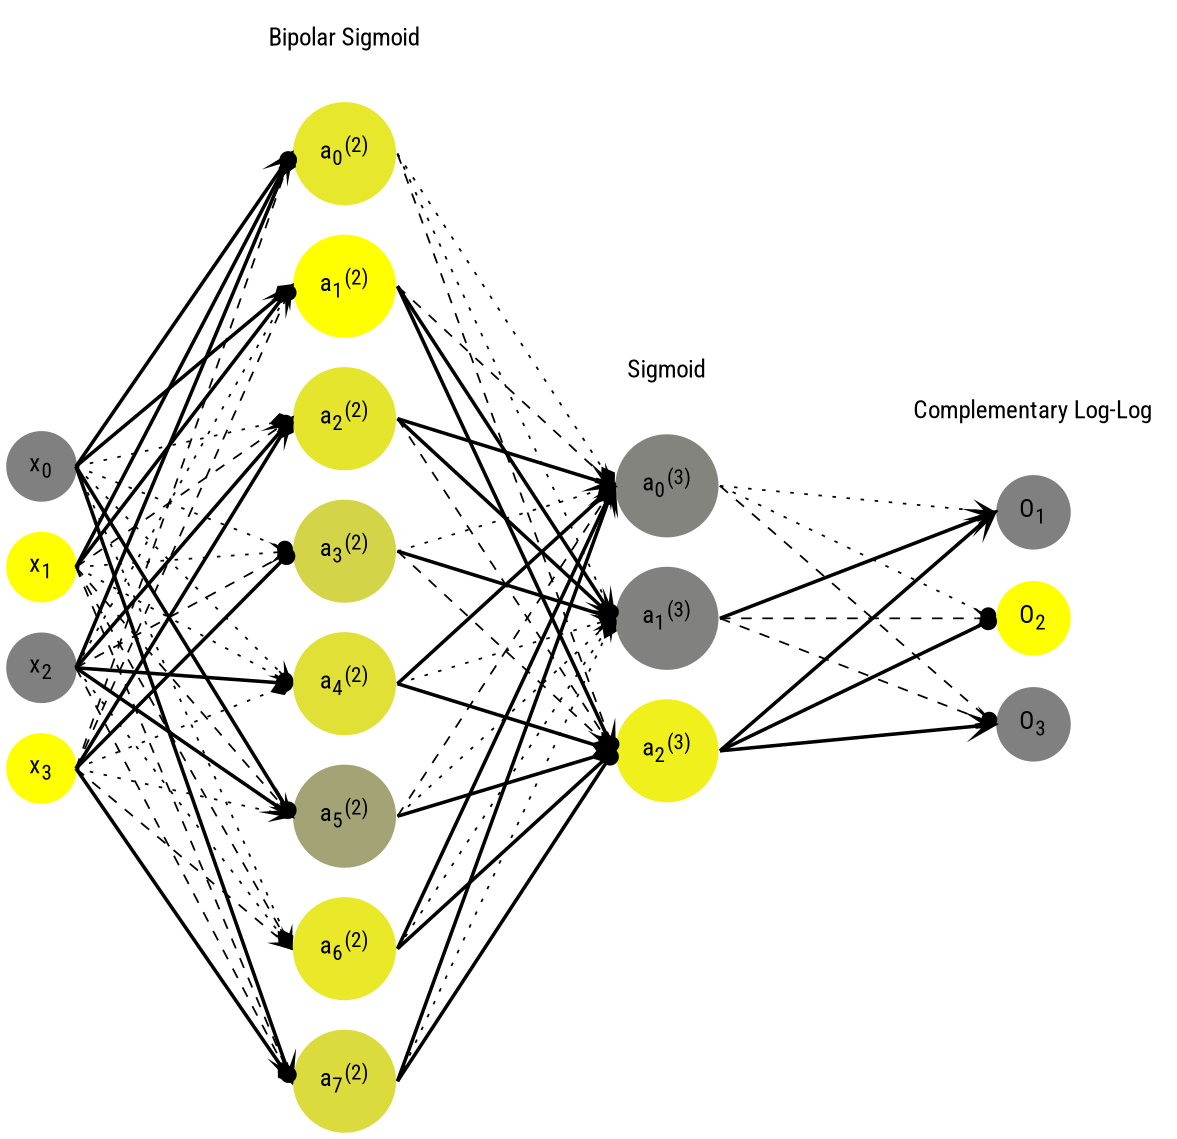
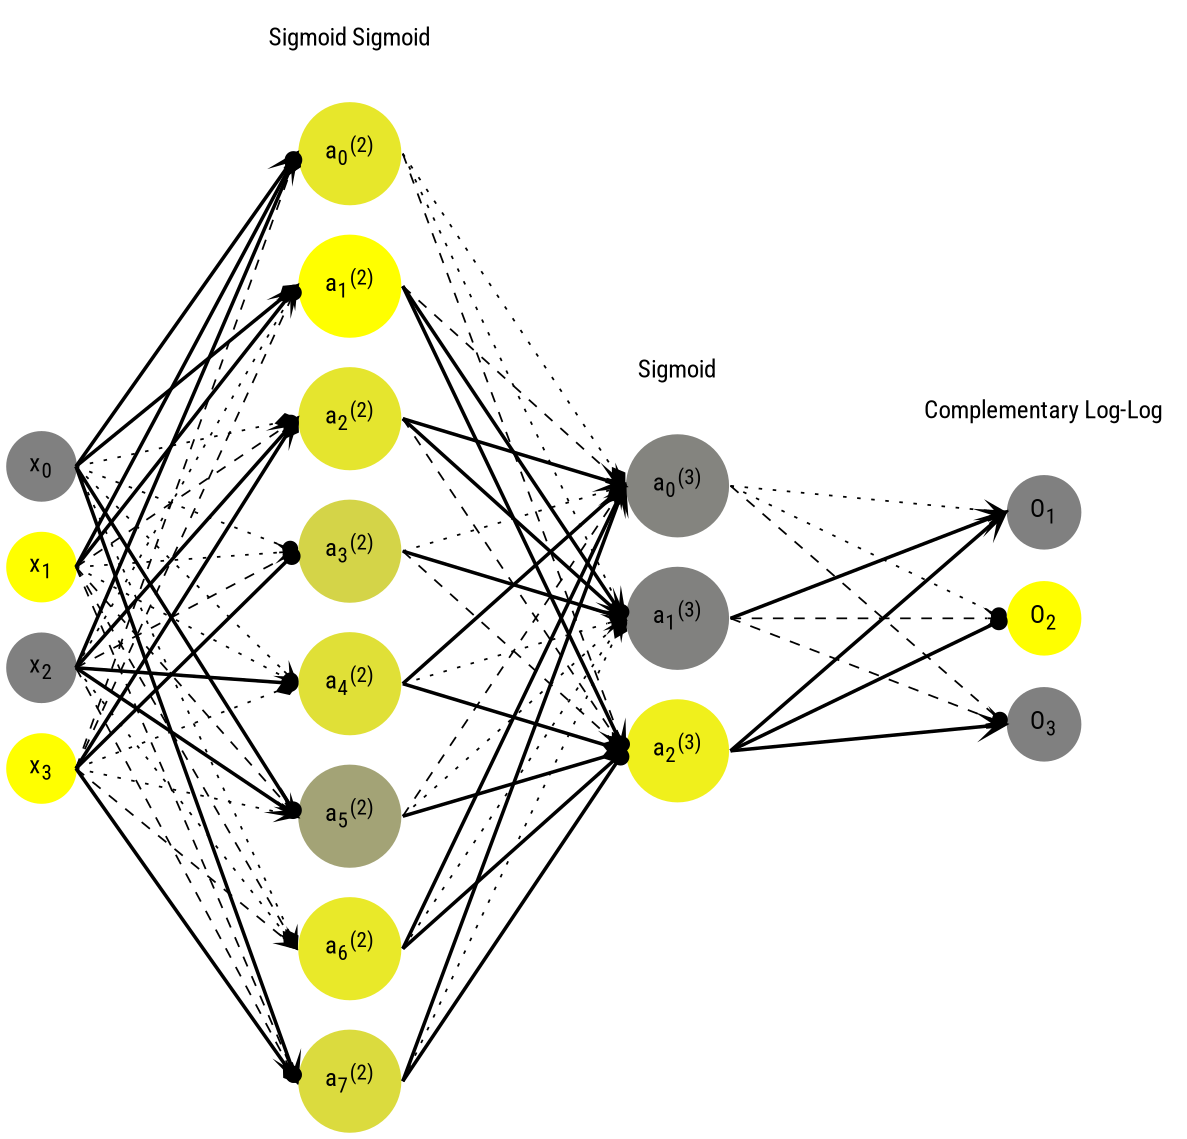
node "Bipolar Sigmoid": label "Bipolar Sigmoid" -> "Sigmoid Sigmoid"
